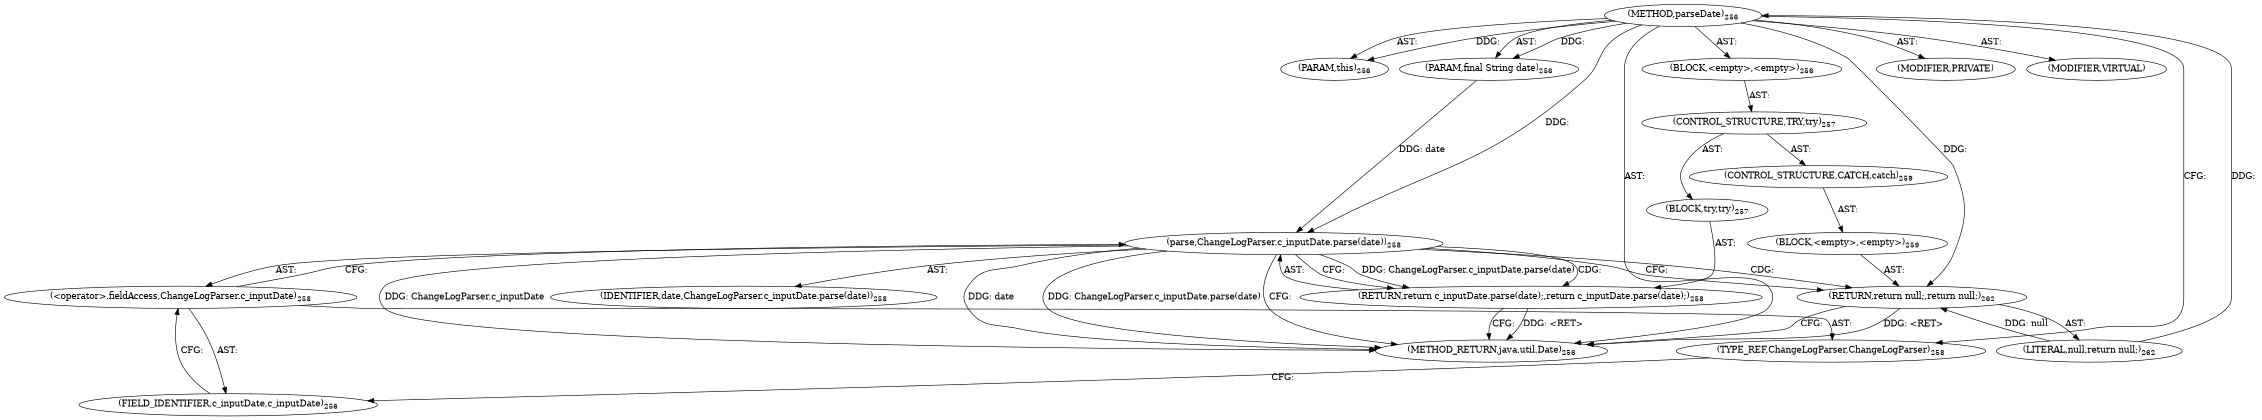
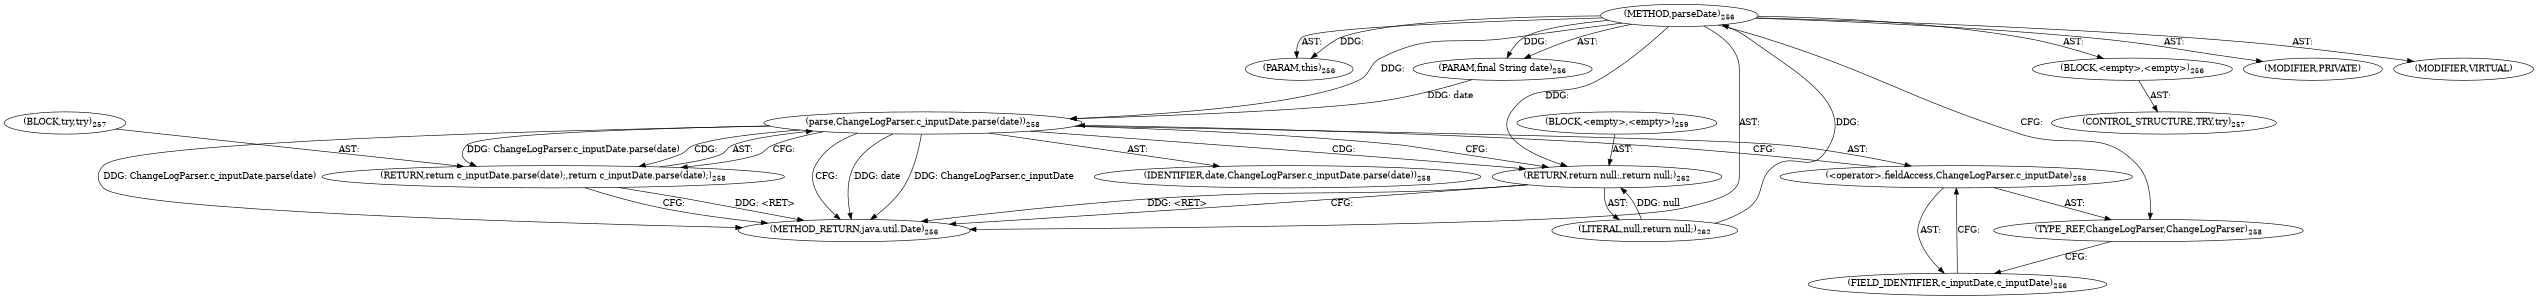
edge "(CONTROL_STRUCTURE,TRY,try)" -> "(BLOCK,try,try)": removed, label "AST:"
node "(CONTROL_STRUCTURE,CATCH,catch)": removed
